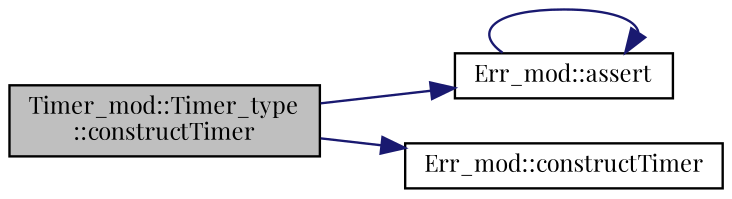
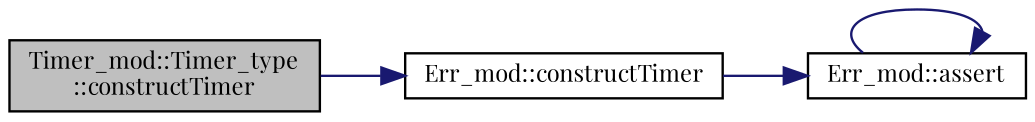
edge "Timer_mod::Timer_type ::constructTimer" -> "Err_mod::assert": now "Err_mod::constructTimer" -> "Err_mod::assert"
